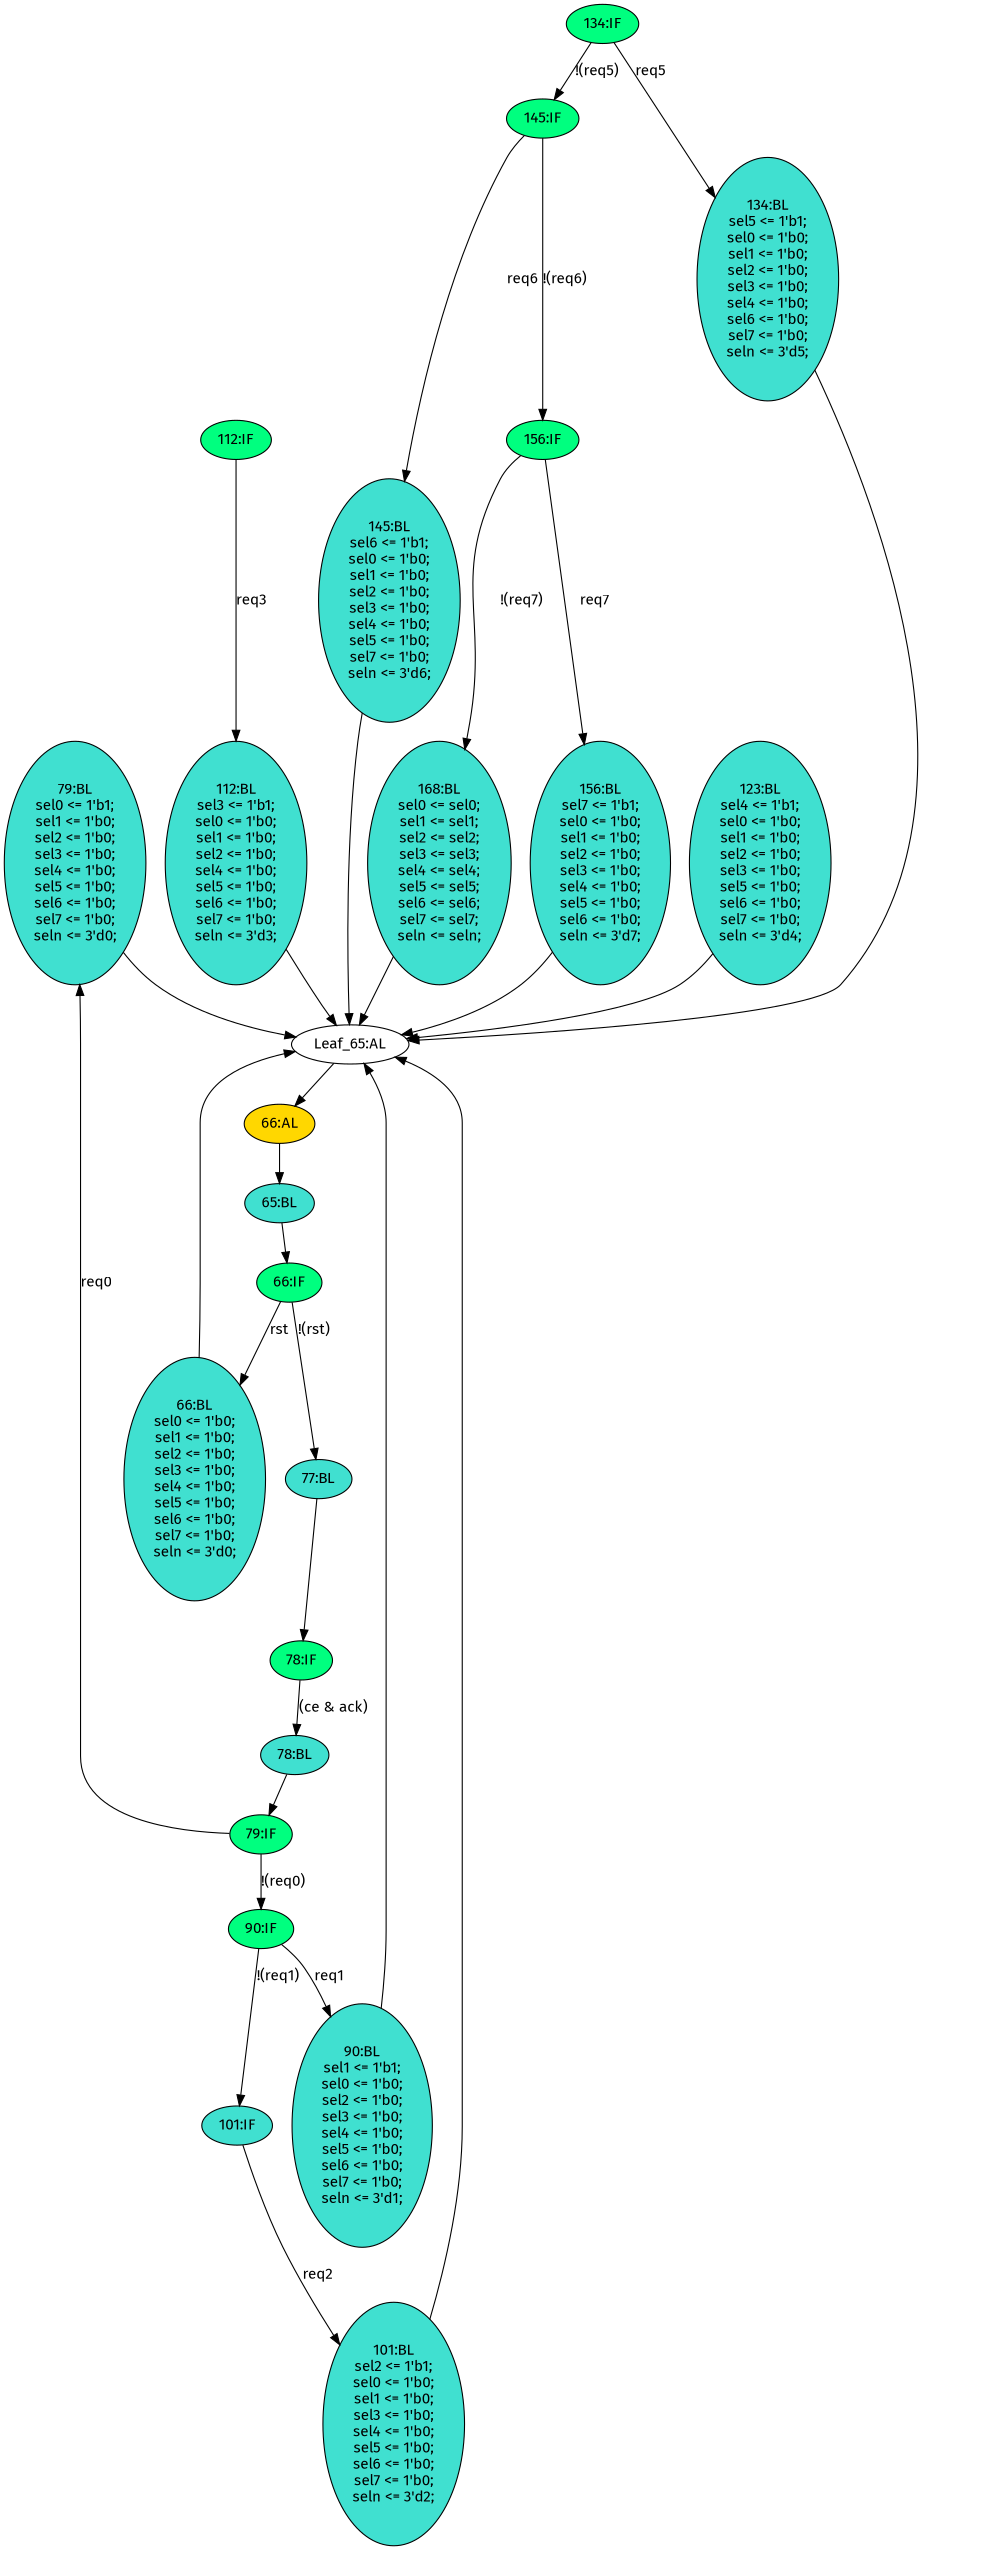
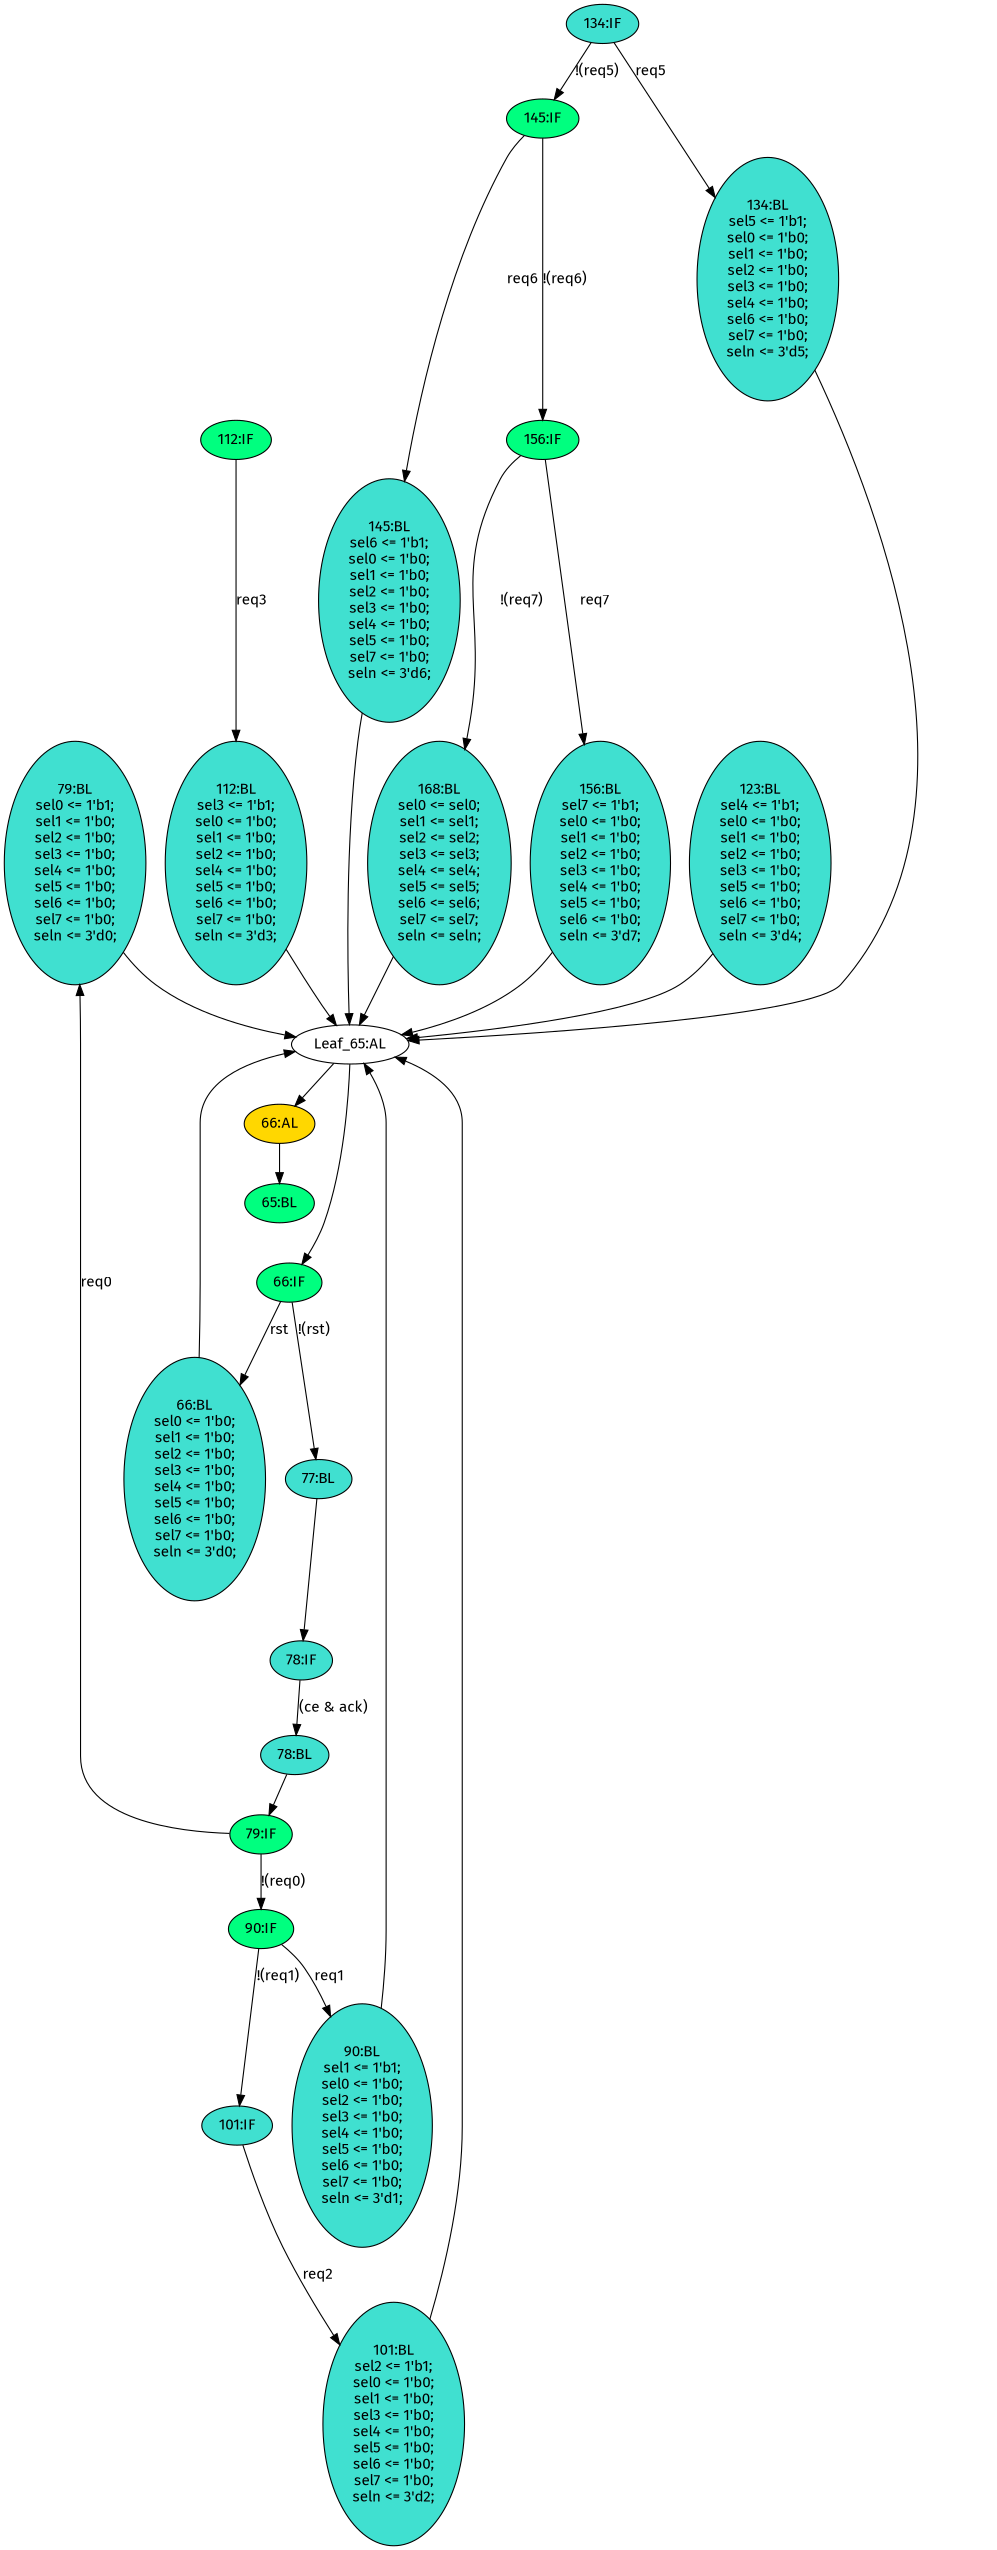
node "134:IF": fillcolor springgreen -> turquoise
node "65:BL": fillcolor turquoise -> springgreen
edge "65:BL" -> "66:IF": now "Leaf_65:AL" -> "66:IF"
node "78:IF": fillcolor springgreen -> turquoise
